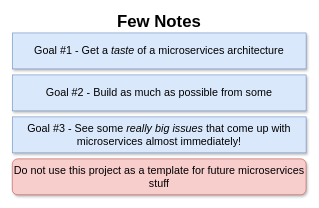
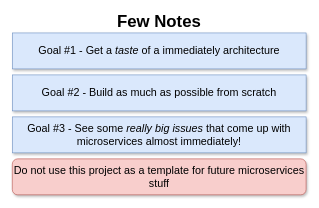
node "Goal #1 - Get a taste of a microservices architecture": label "Goal #1 - Get a taste of a microservices architecture" -> "Goal #1 - Get a taste of a immediately architecture"
node "Goal #2 - Build as much as possible from some": label "Goal #2 - Build as much as possible from some" -> "Goal #2 - Build as much as possible from scratch"
